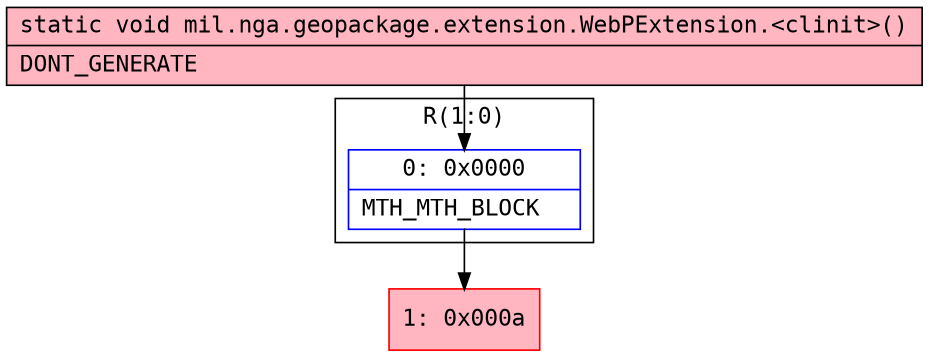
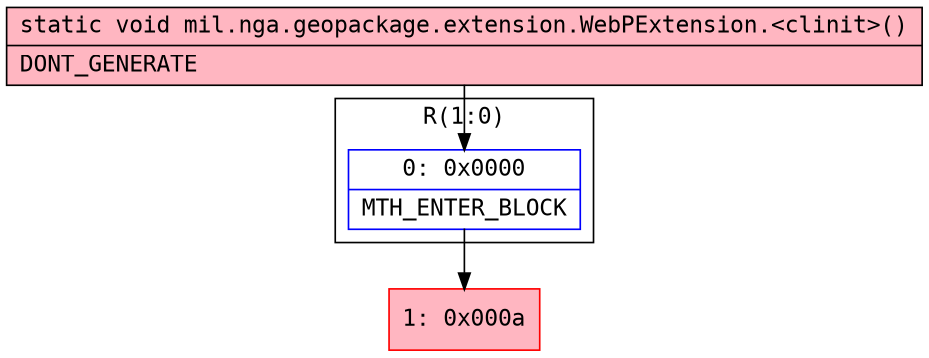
node "0: 0x0000": text "MTH_MTH_BLOCK" -> "MTH_ENTER_BLOCK"
